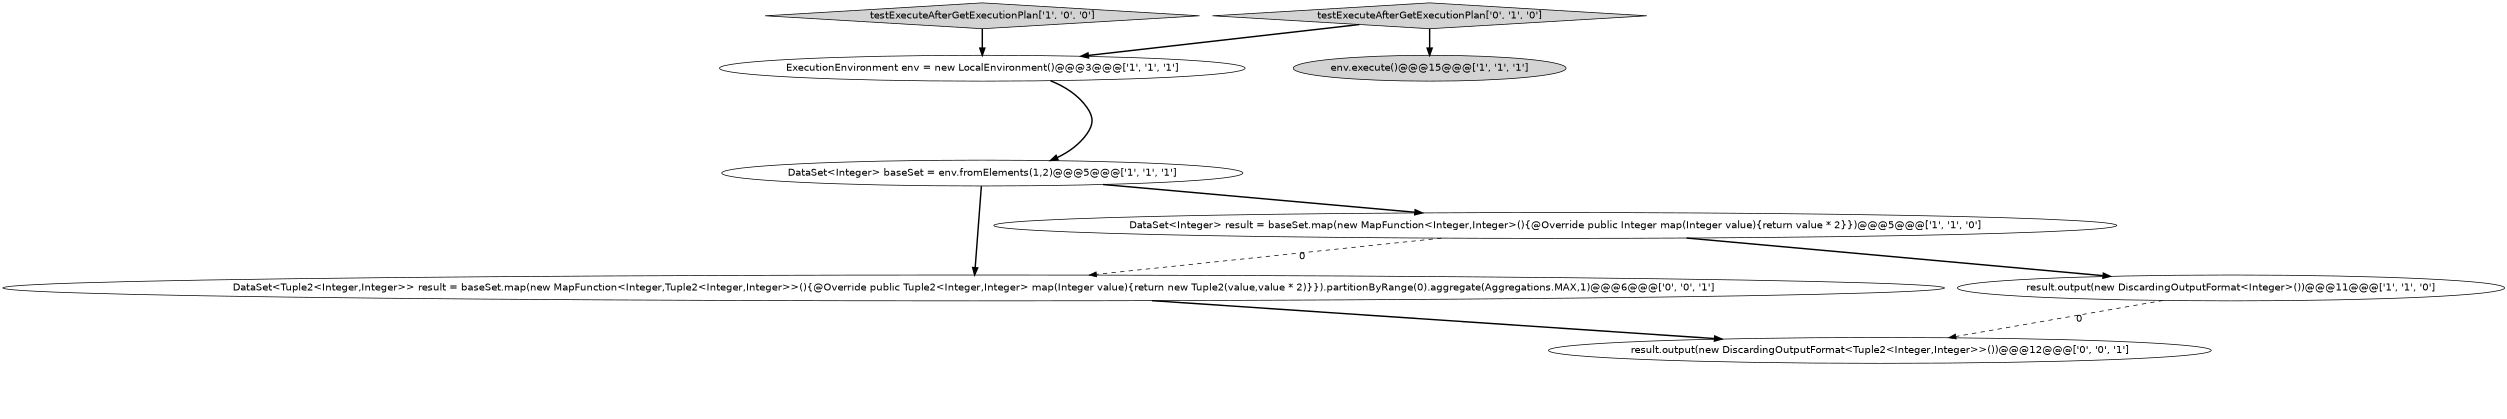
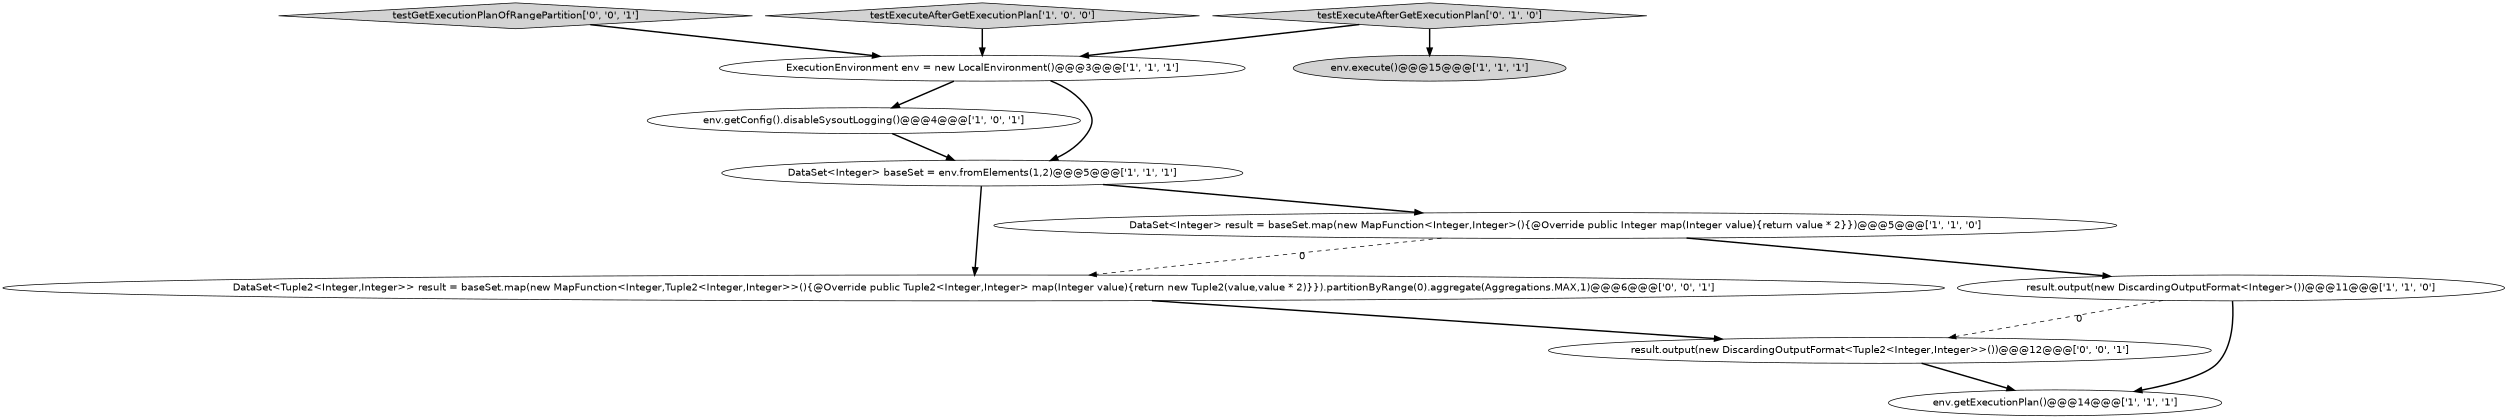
node "testGetExecutionPlanOfRangePartition['0', '0', '1']": added
node "env.getConfig().disableSysoutLogging()@@@4@@@['1', '0', '1']": added
node "env.getExecutionPlan()@@@14@@@['1', '1', '1']": added
